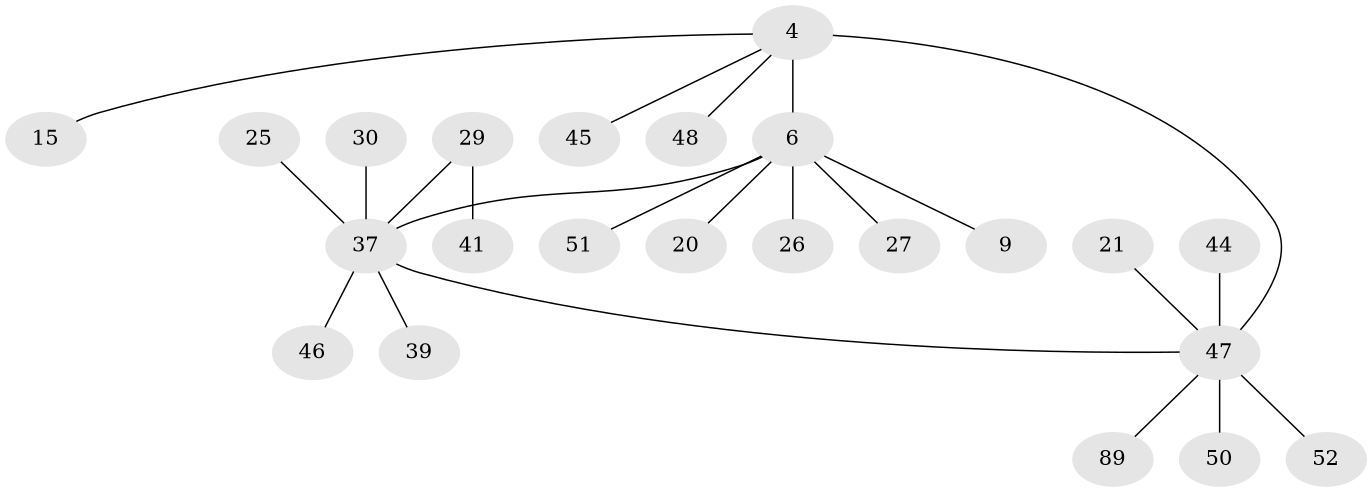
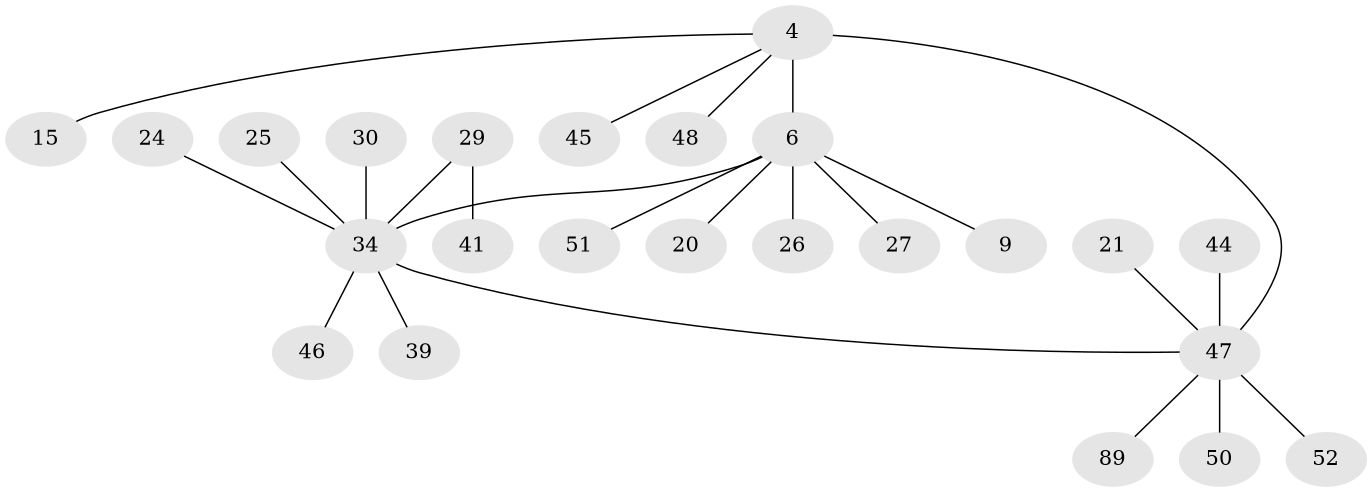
node "24": added
node "37": label "37" -> "34"
